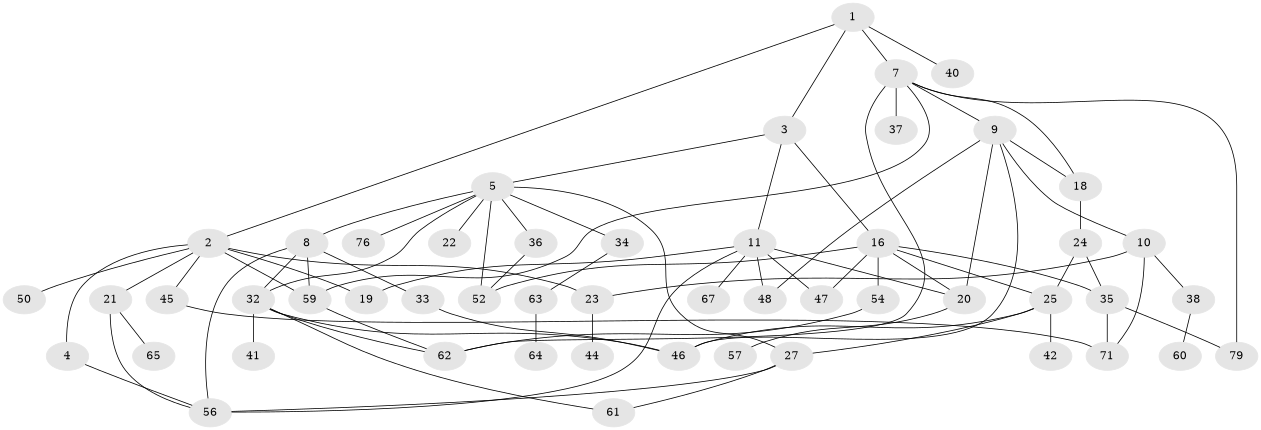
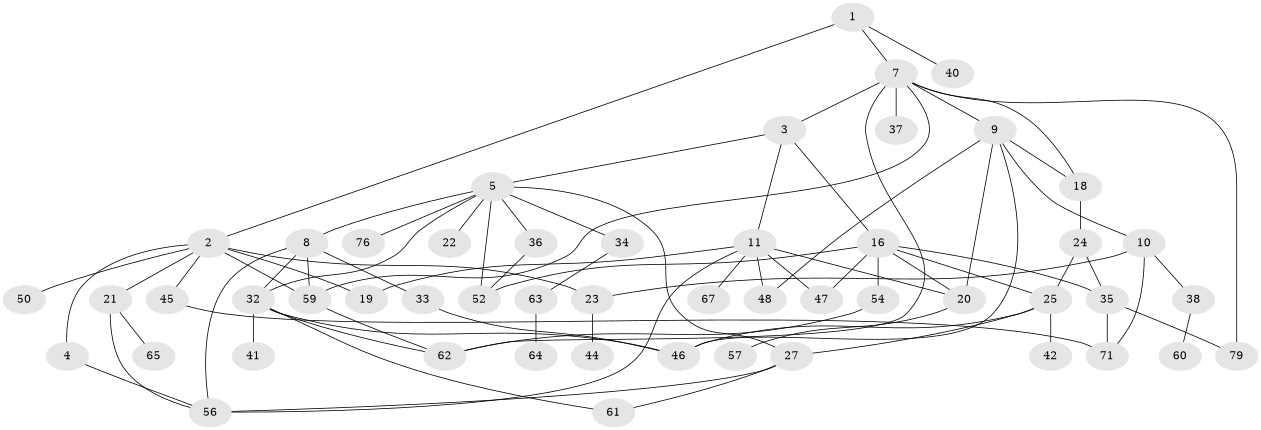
edge "1" -- "3": now "7" -- "3"
